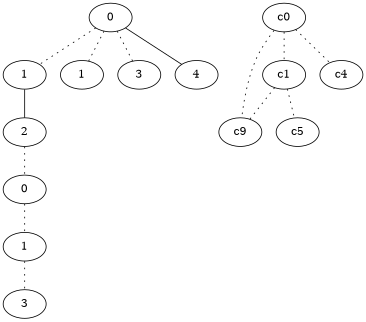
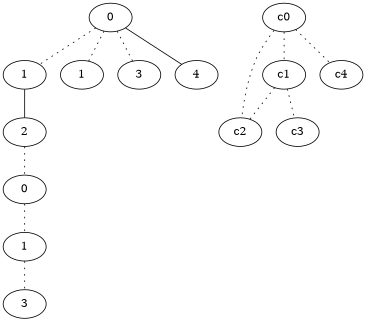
node "c9": label "c9" -> "c2"
node "c5": label "c5" -> "c3"
